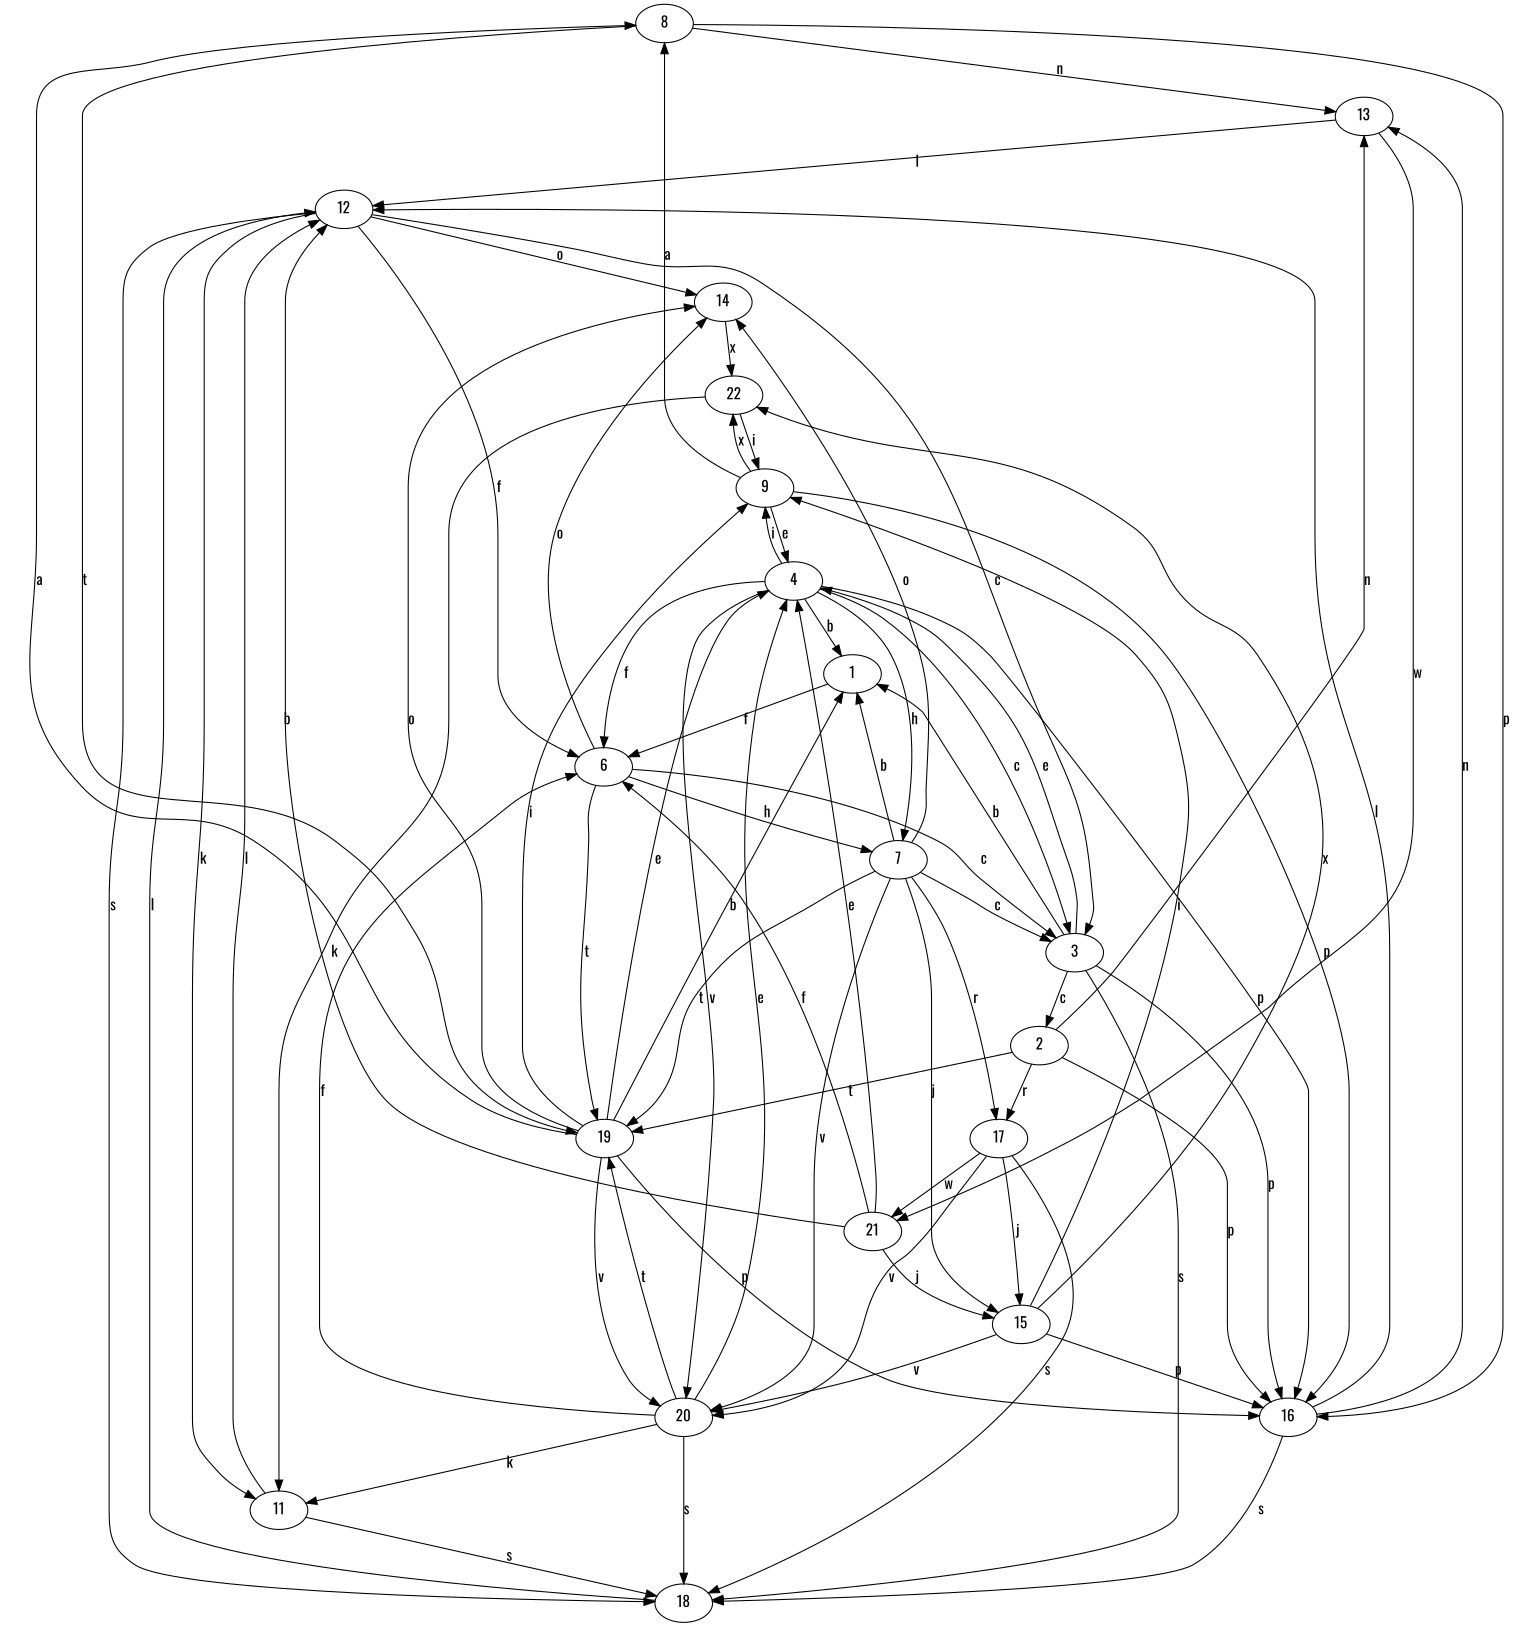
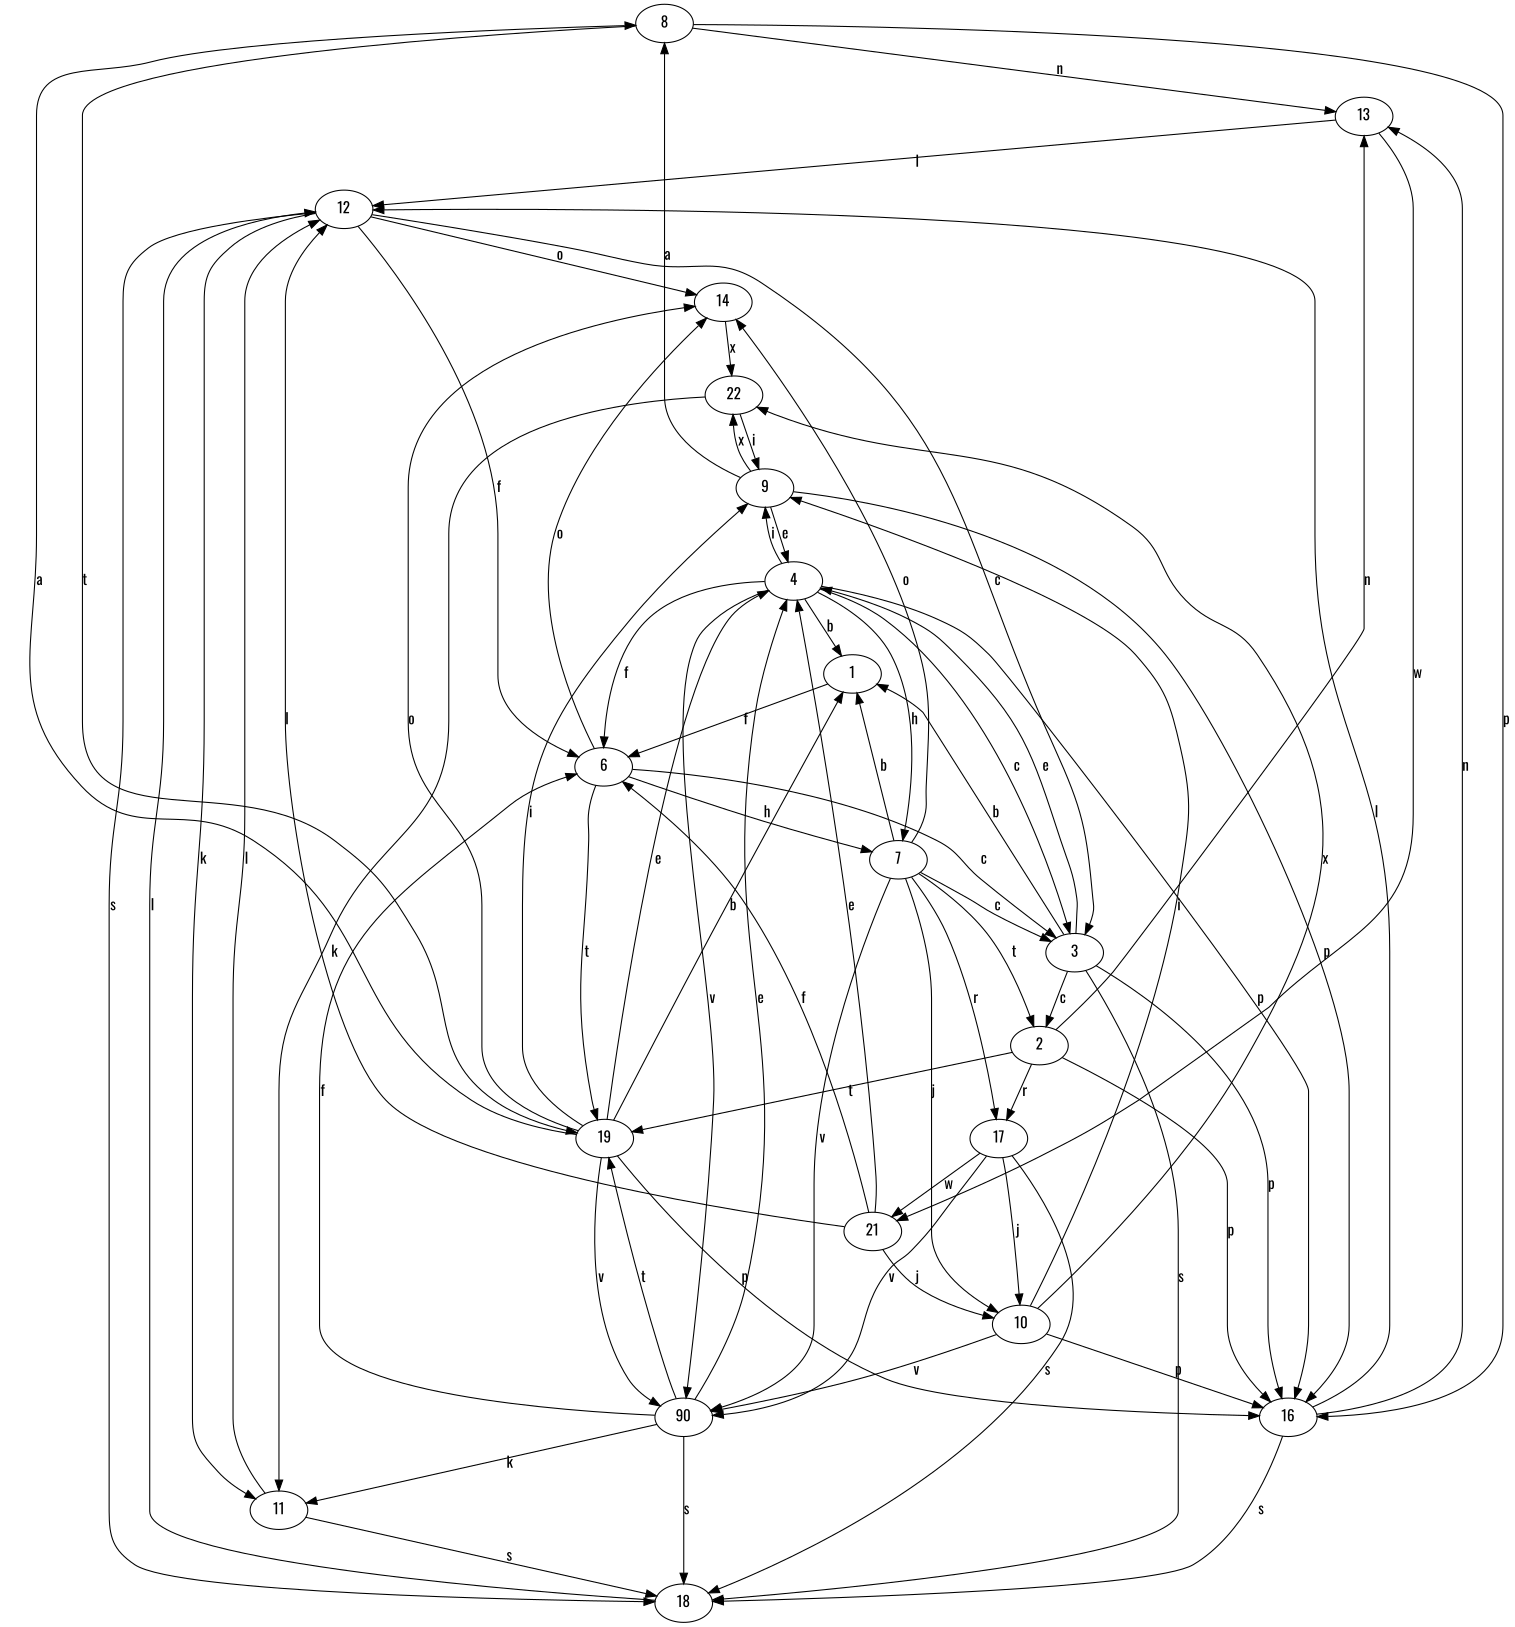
edge "21" -> "12": label "b" -> "l"
edge "7" -> "19": now "7" -> "2"
node "15": label "15" -> "10"
node "20": label "20" -> "90"
